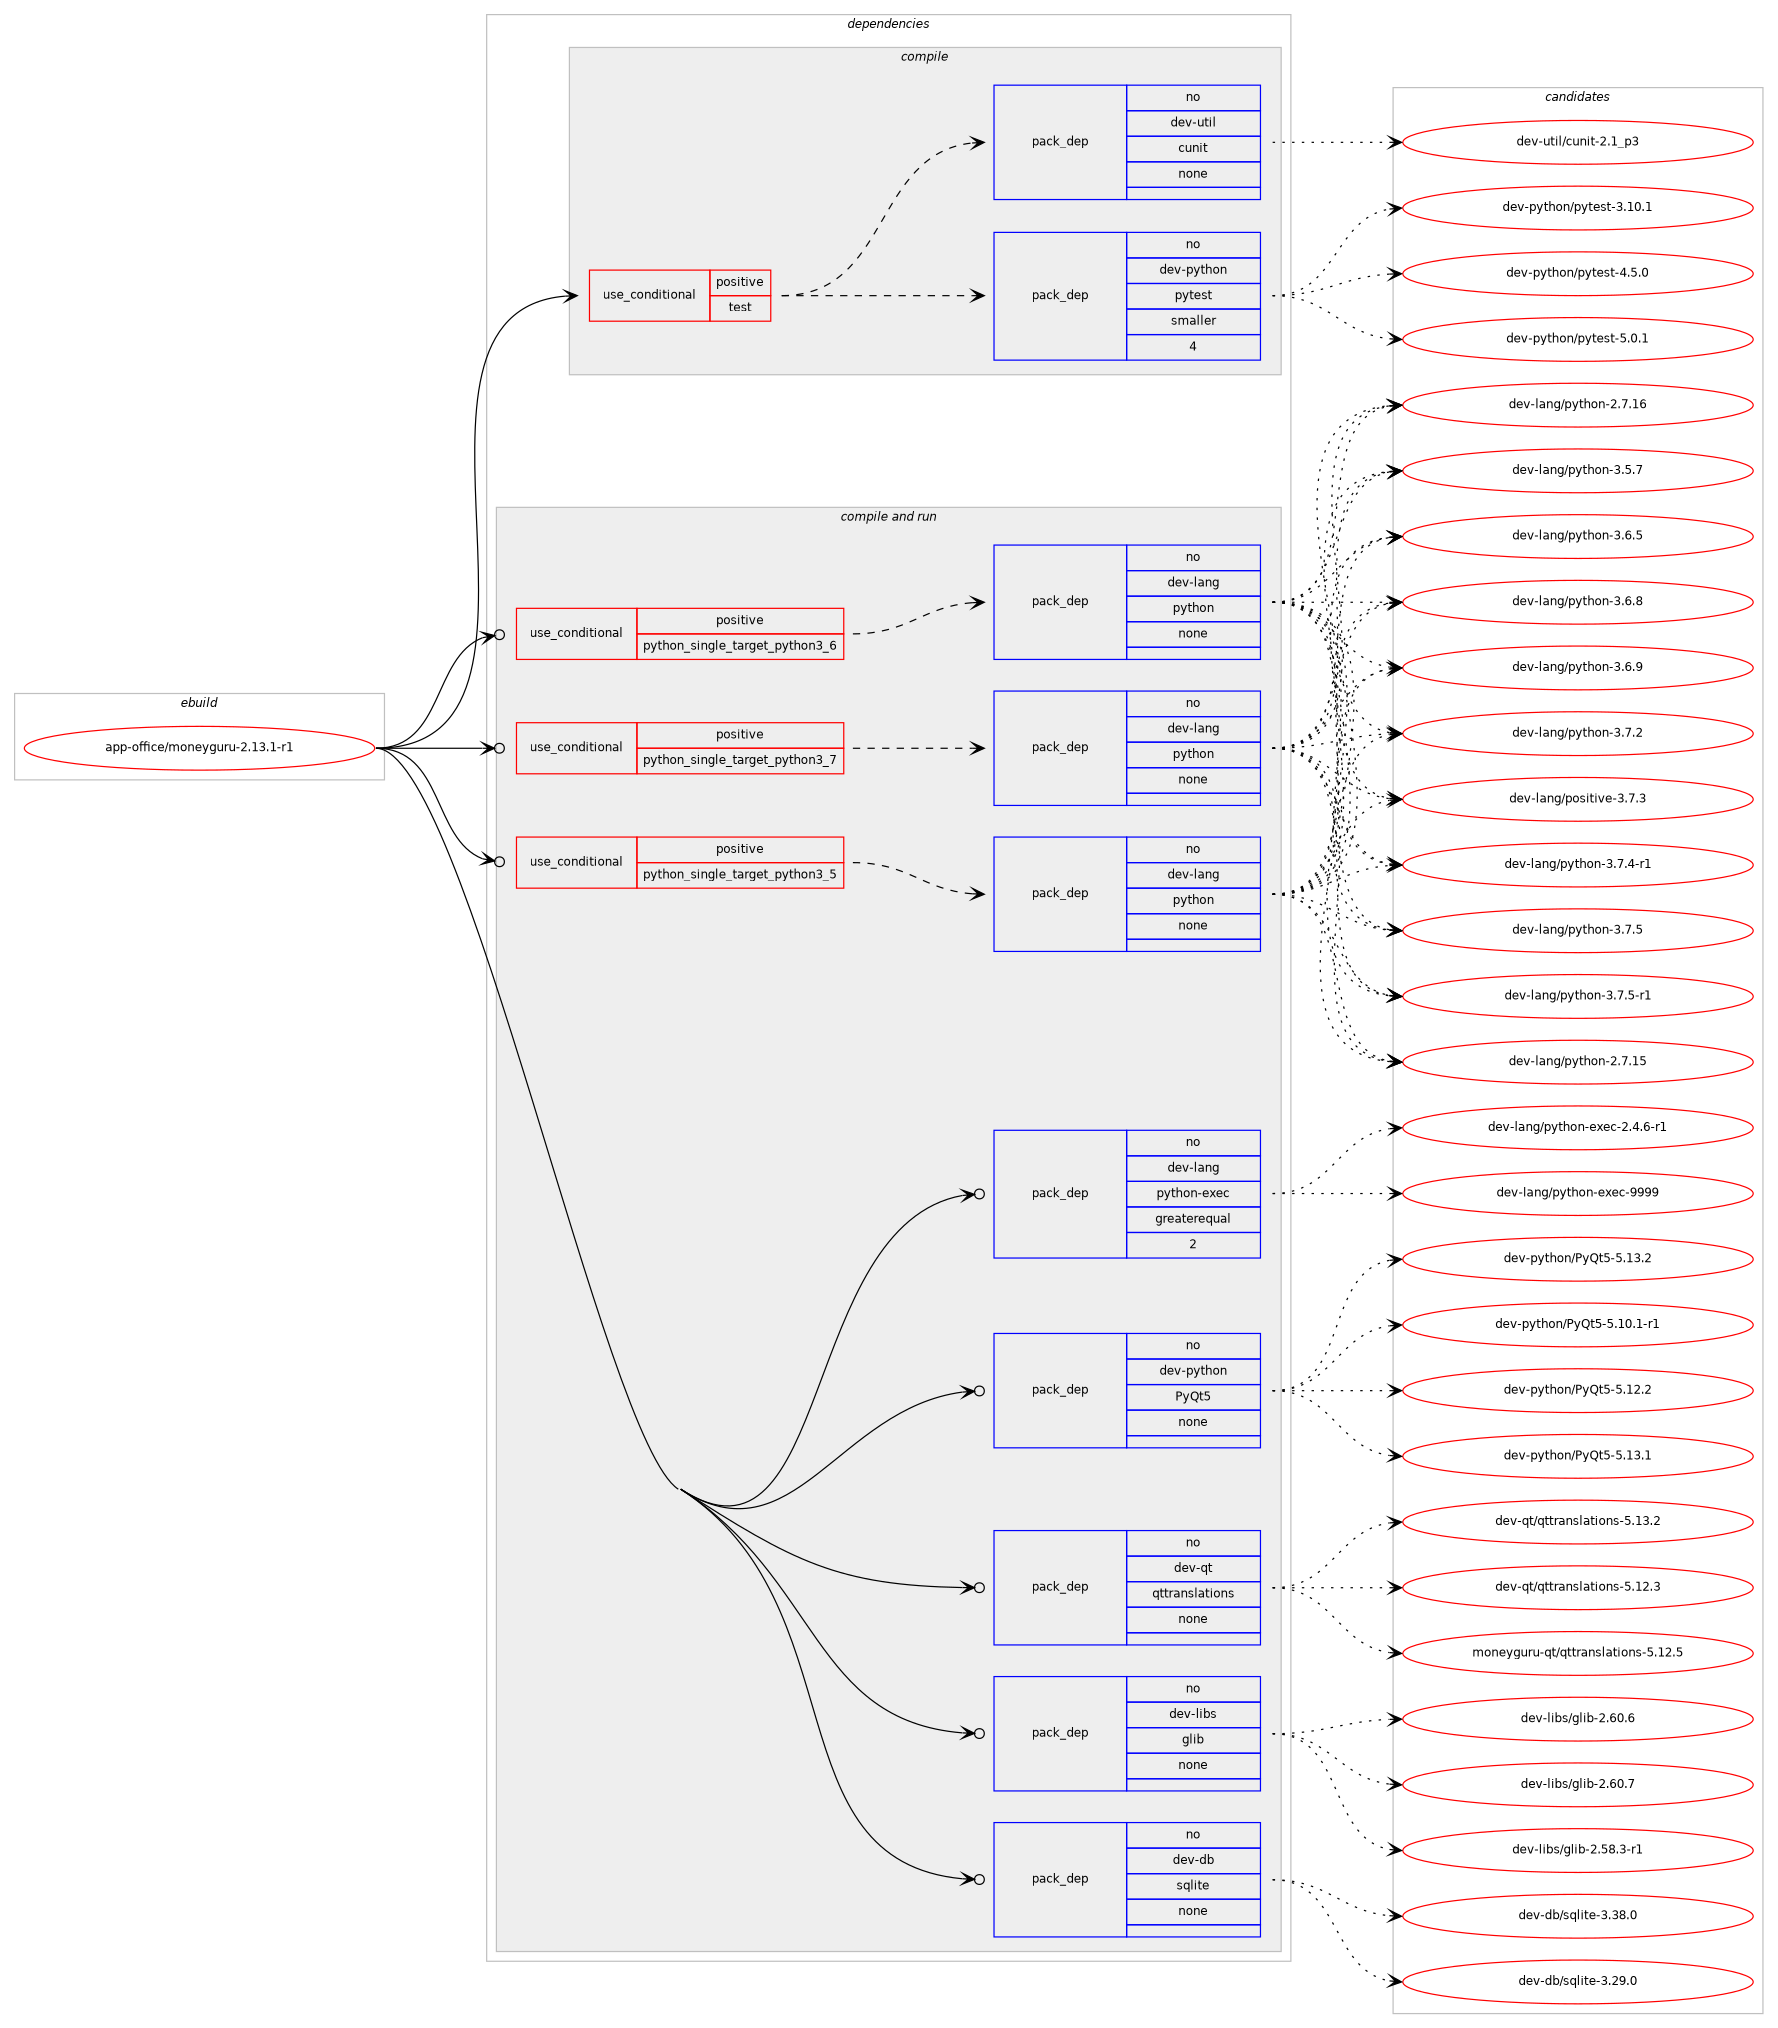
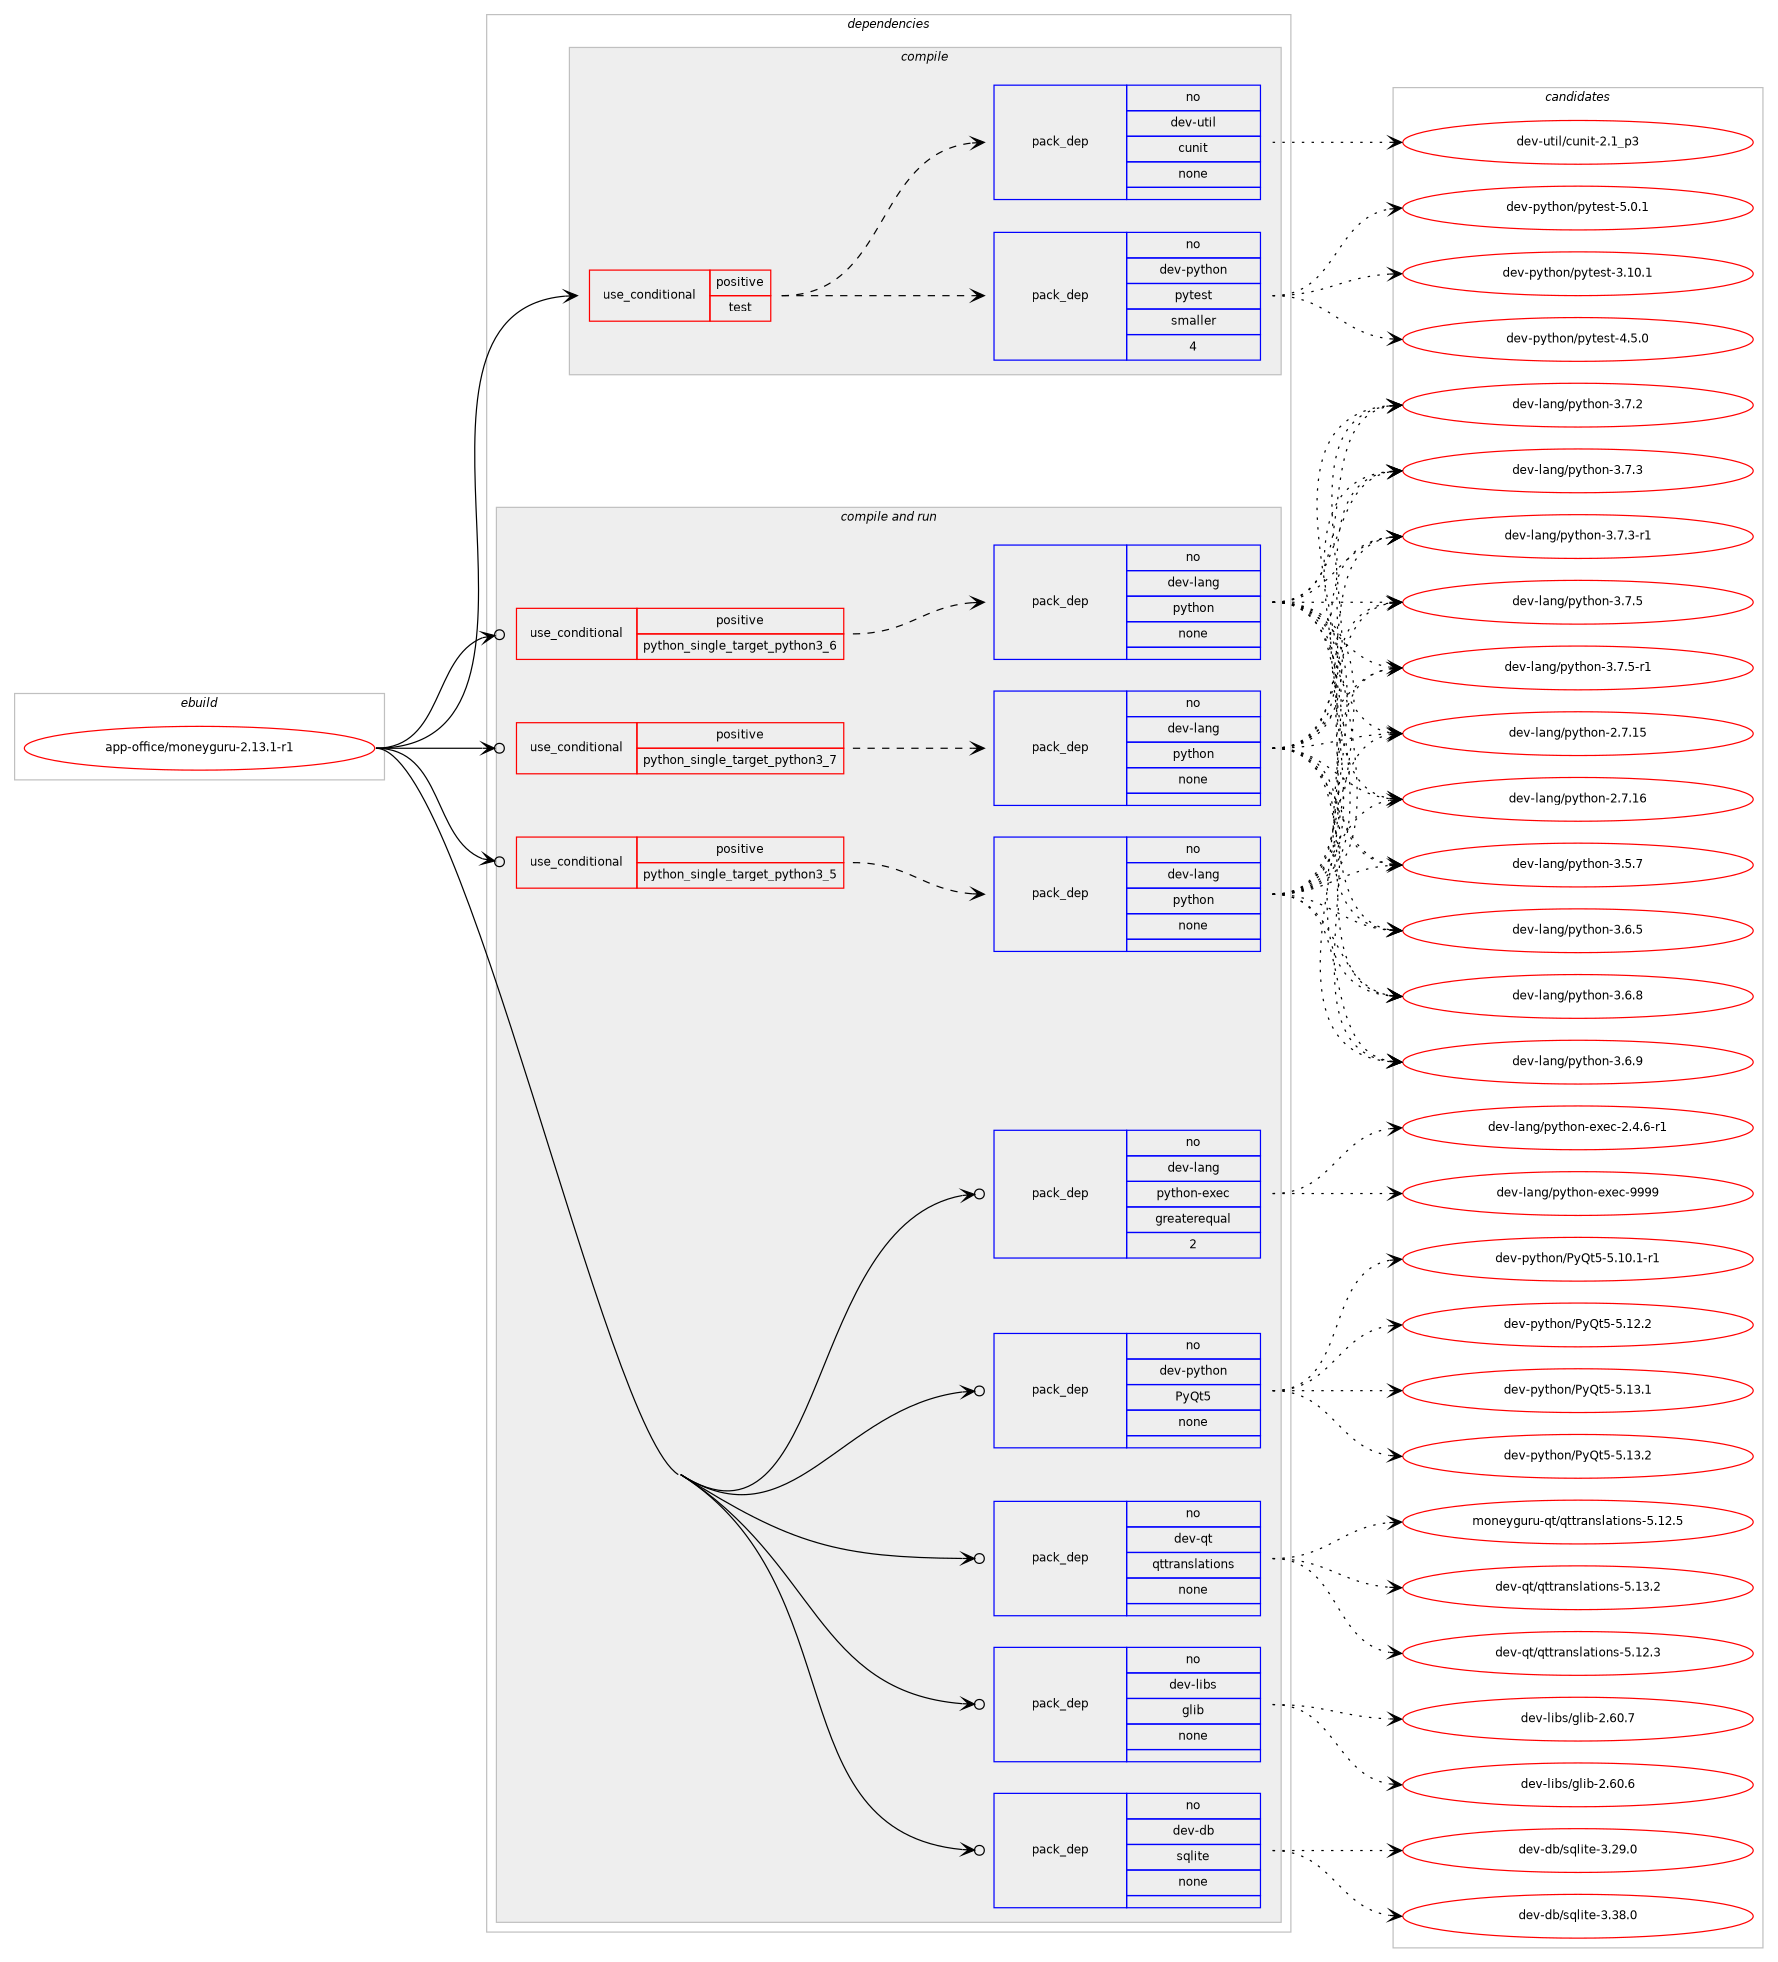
node "dev-lang/positive-3.7.3": label "dev-lang/positive-3.7.3" -> "dev-lang/python-3.7.3"
node "dev-lang/python-3.7.4-r1": label "dev-lang/python-3.7.4-r1" -> "dev-lang/python-3.7.3-r1"
node "dev-libs/glib-2.58.3-r1": removed
